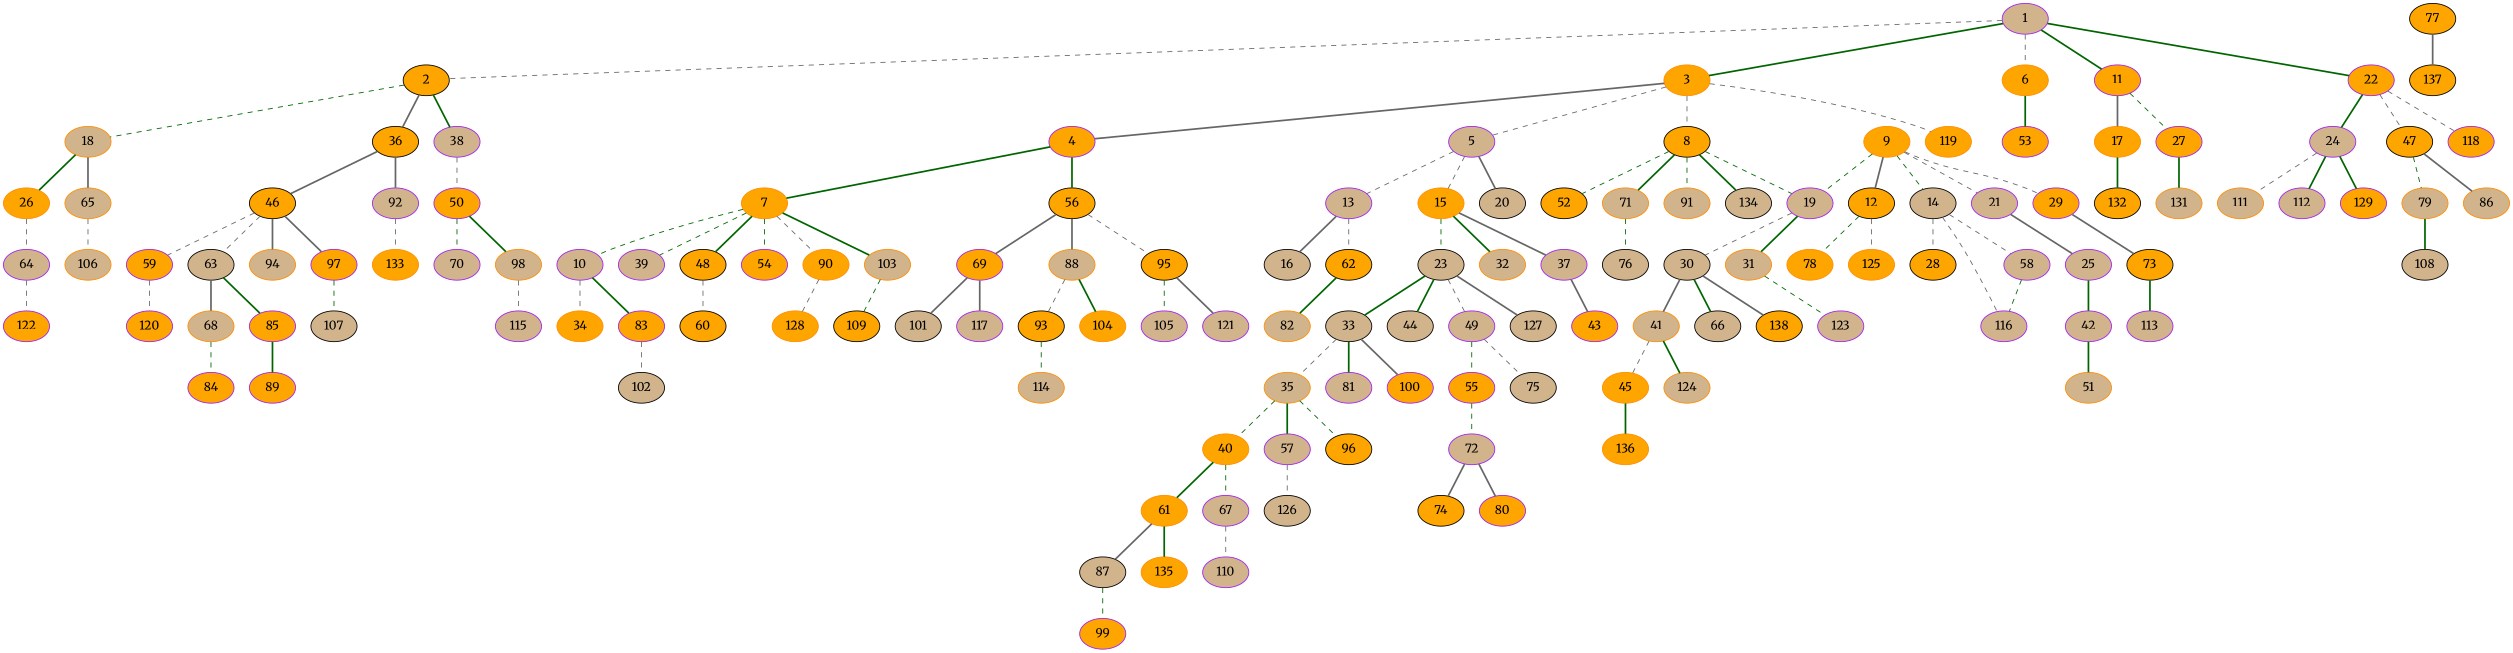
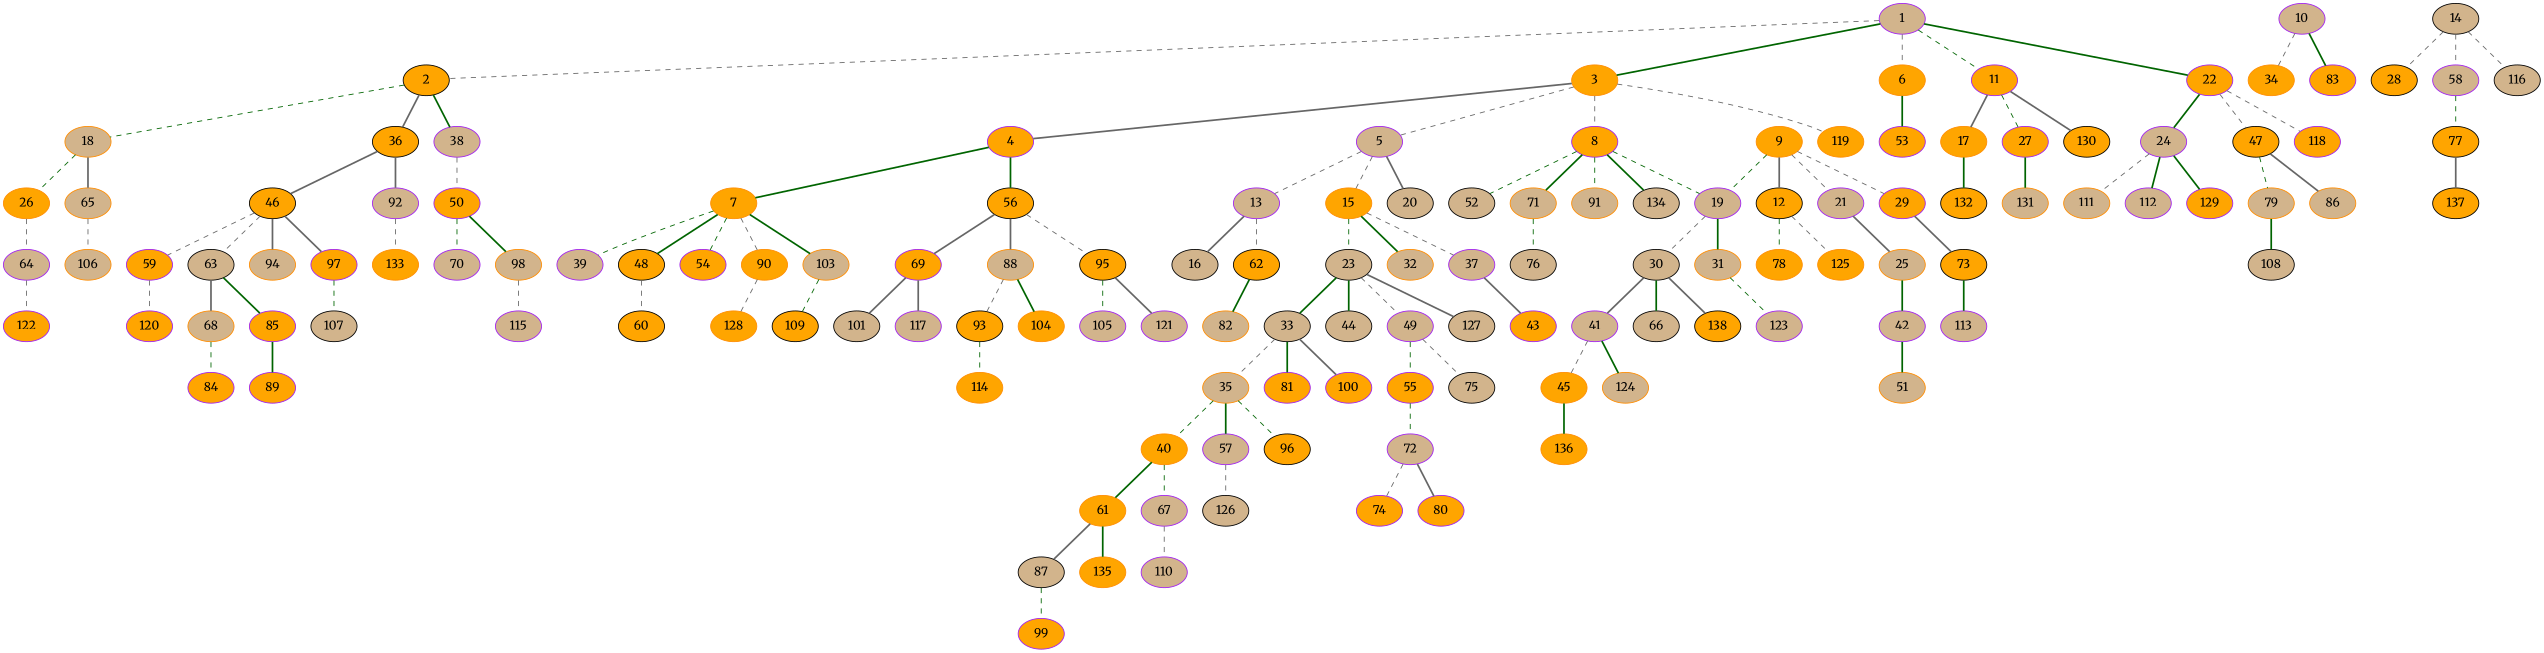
edge "1" -- "11": style bold -> dashed
node "8": color black -> purple
node "130": added
edge "18" -- "26": style bold -> dashed
edge "9" -- "14": removed
node "52": fillcolor orange -> tan
edge "7" -- "10": removed
edge "15" -- "37": style bold -> dashed
node "25": color purple -> darkorange
edge "58" -- "116": now "58" -- "77"
node "41": color darkorange -> purple
node "116": color purple -> black
node "102": removed
node "114": fillcolor tan -> orange
node "81": fillcolor tan -> orange
edge "72" -- "74": style bold -> dashed
node "74": color black -> purple
